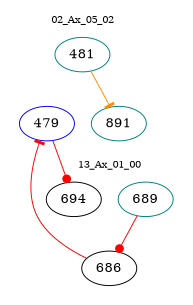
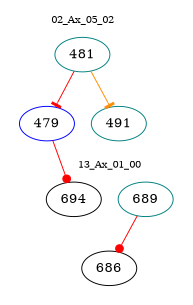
node "891": label "891" -> "491"
edge "686" -> "479": now "481" -> "479"
